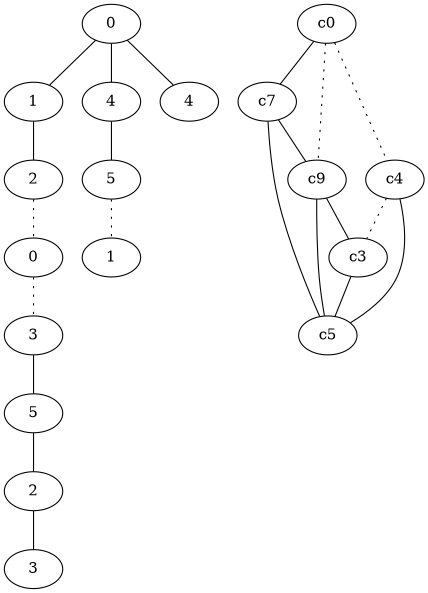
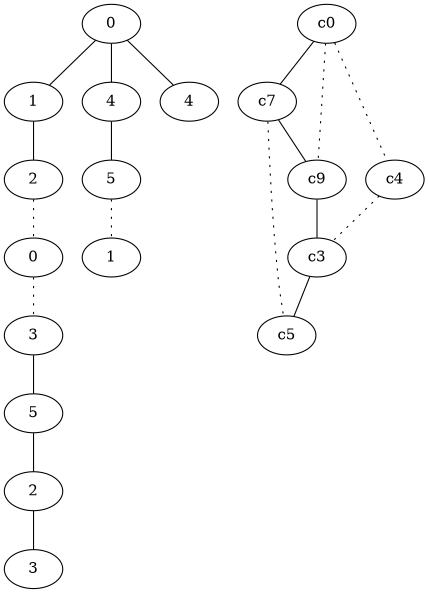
edge "c7" -- "c5": style solid -> dotted
edge "c9" -- "c5": removed
edge "c4" -- "c5": removed
